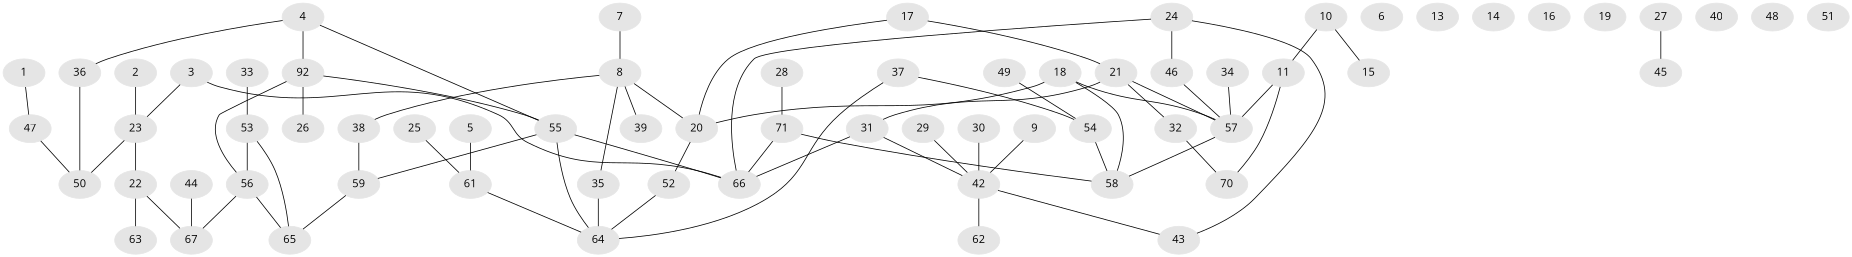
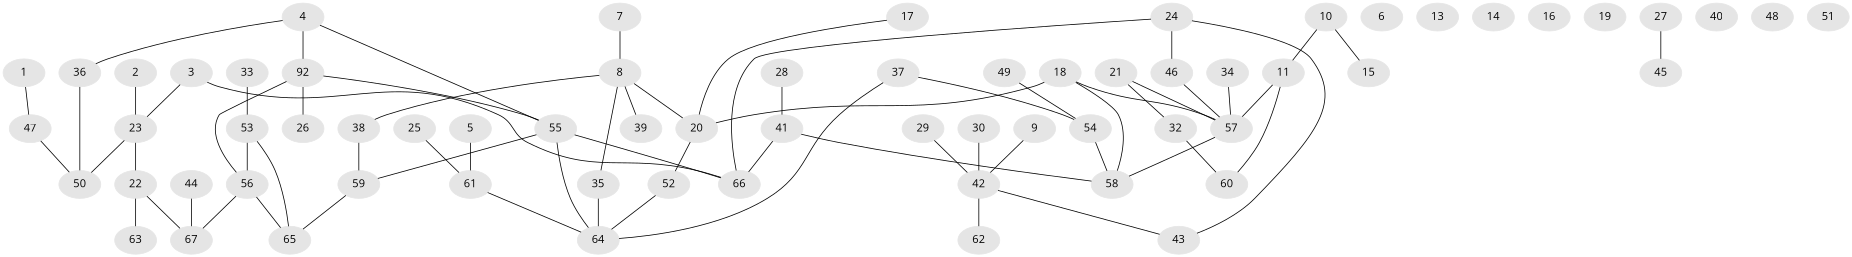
edge "17" -- "21": removed
node "71": label "71" -> "41"
node "31": removed
node "70": label "70" -> "60"
